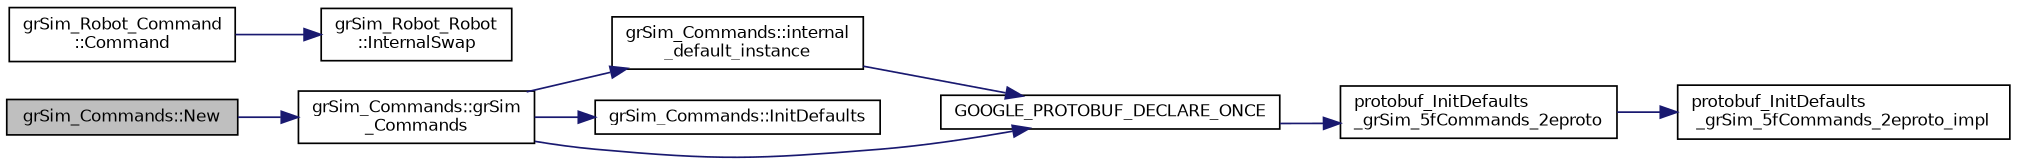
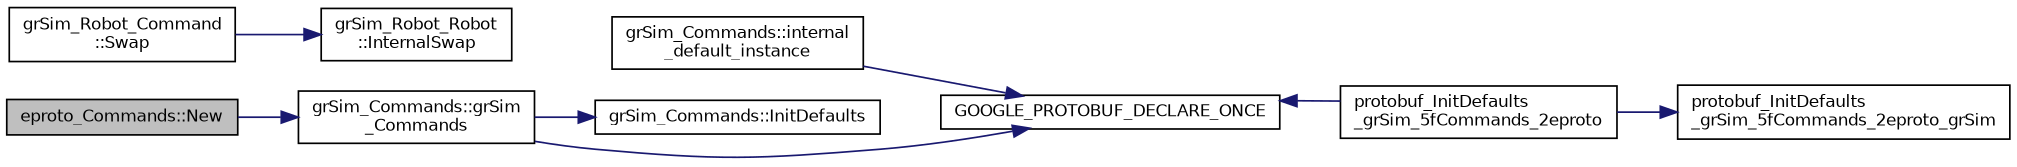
node "grSim_Robot_Command ::Command": label "grSim_Robot_Command ::Command" -> "grSim_Robot_Command ::Swap"
edge "grSim_Commands::grSim _Commands" -> "grSim_Commands::internal _default_instance": removed
node "protobuf_InitDefaults _grSim_5fCommands_2eproto_impl": label "protobuf_InitDefaults _grSim_5fCommands_2eproto_impl" -> "protobuf_InitDefaults _grSim_5fCommands_2eproto_grSim"
node "grSim_Commands::New": label "grSim_Commands::New" -> "eproto_Commands::New"
edge "GOOGLE_PROTOBUF_DECLARE_ONCE" -> "protobuf_InitDefaults _grSim_5fCommands_2eproto": reversed
